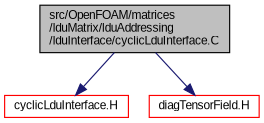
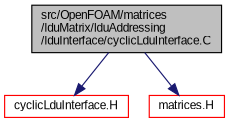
node "diagTensorField.H": label "diagTensorField.H" -> "matrices.H"
